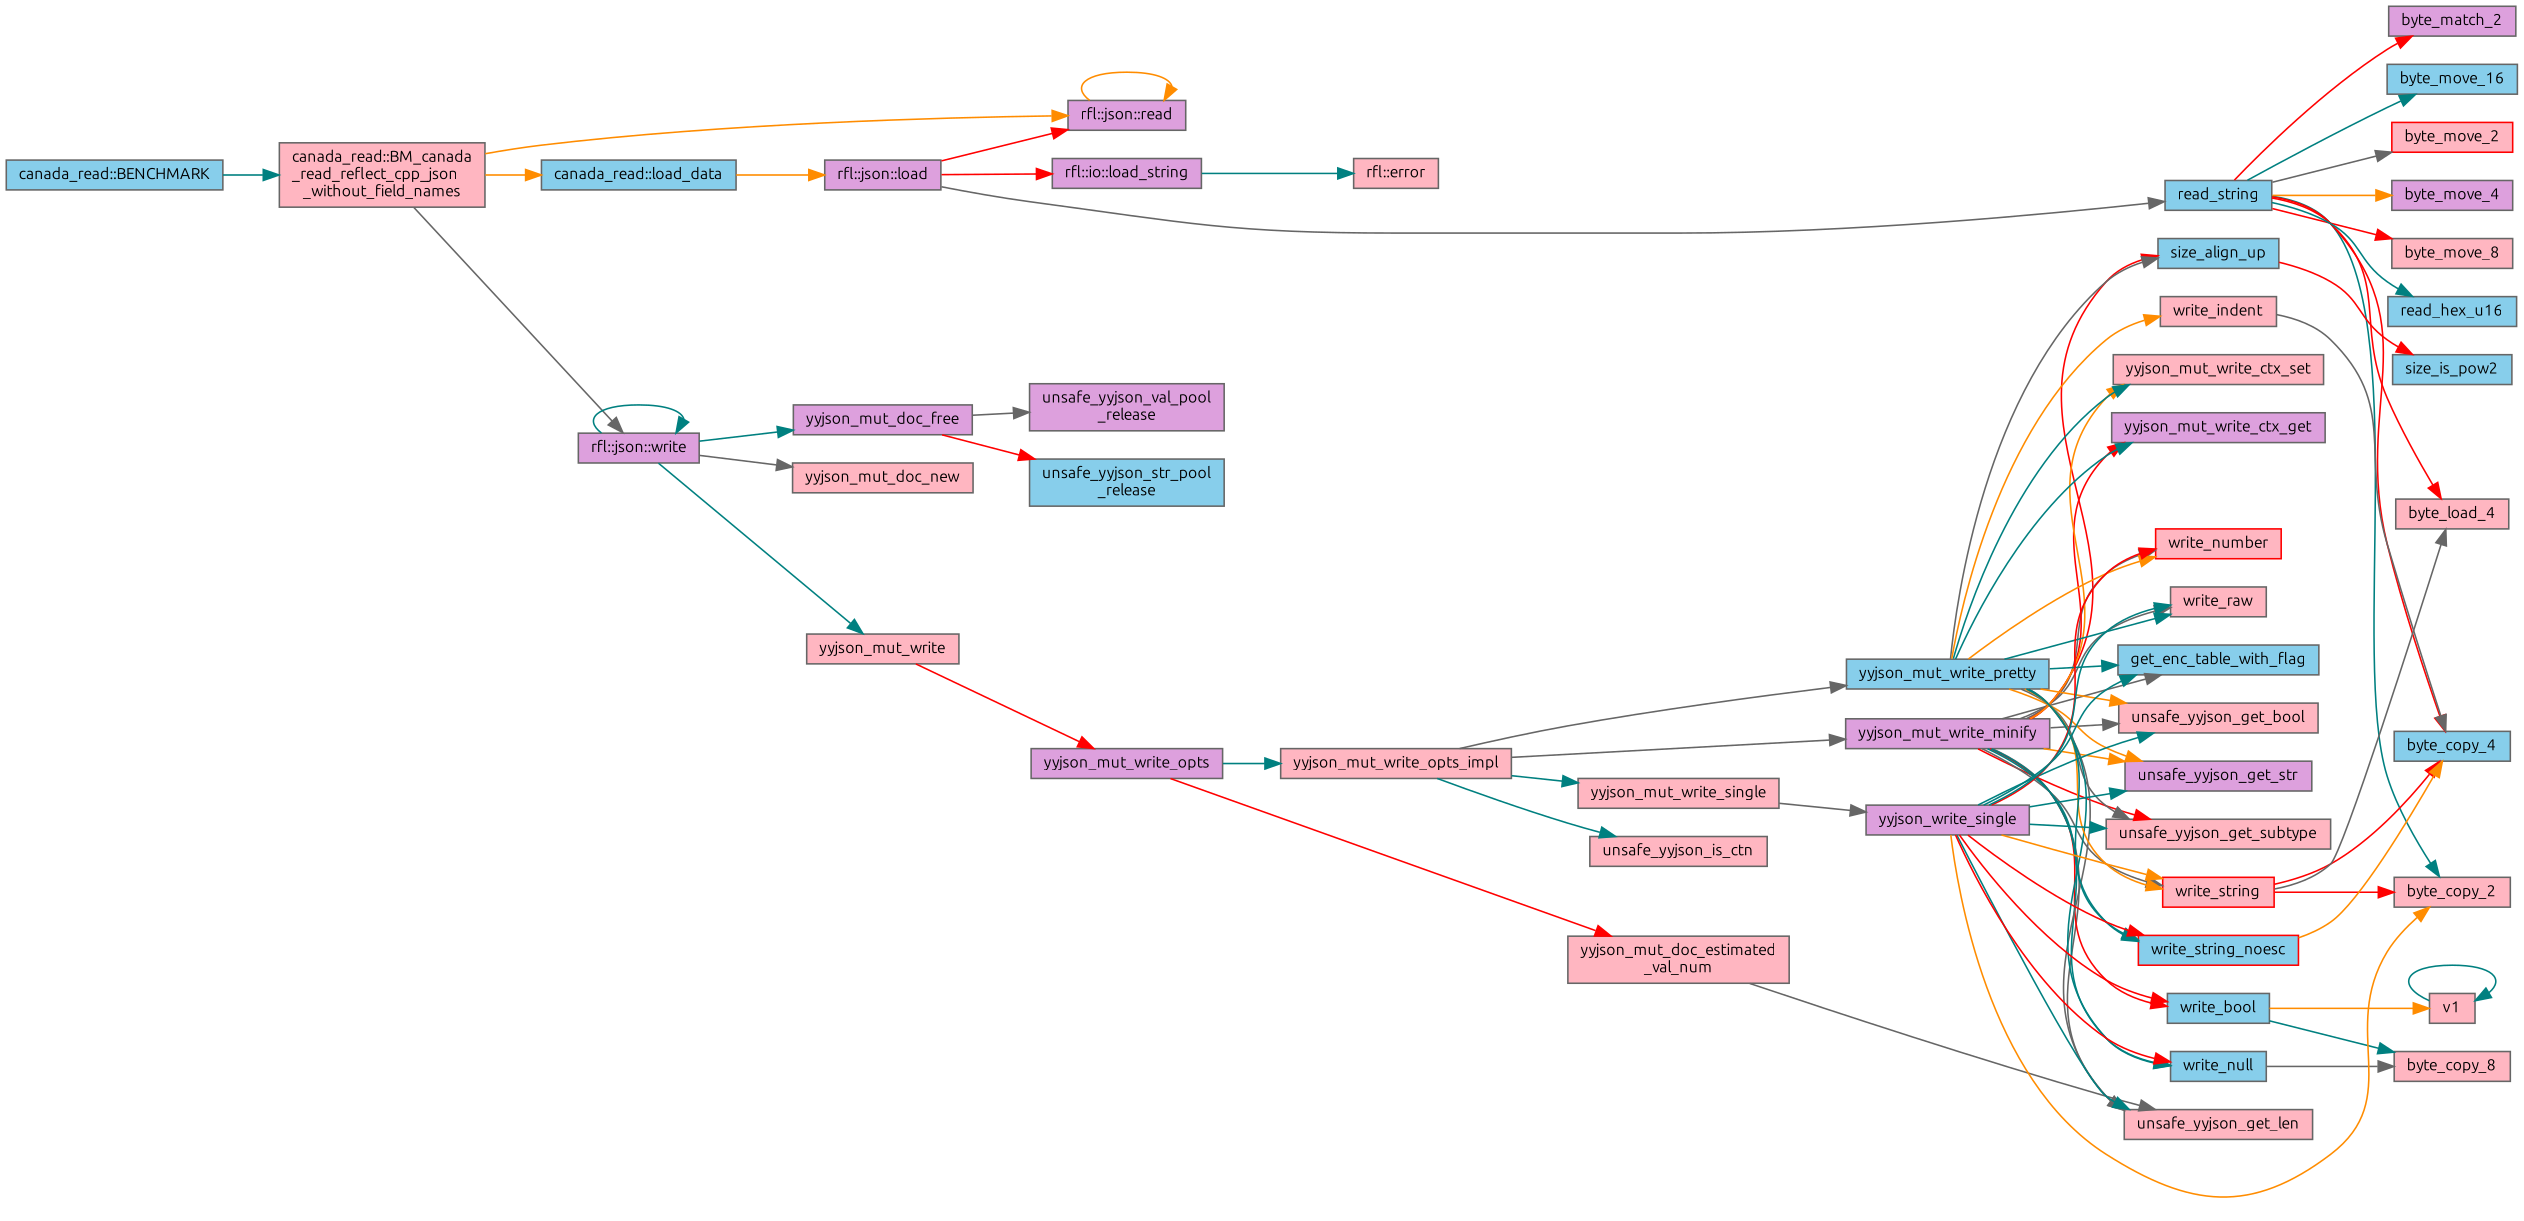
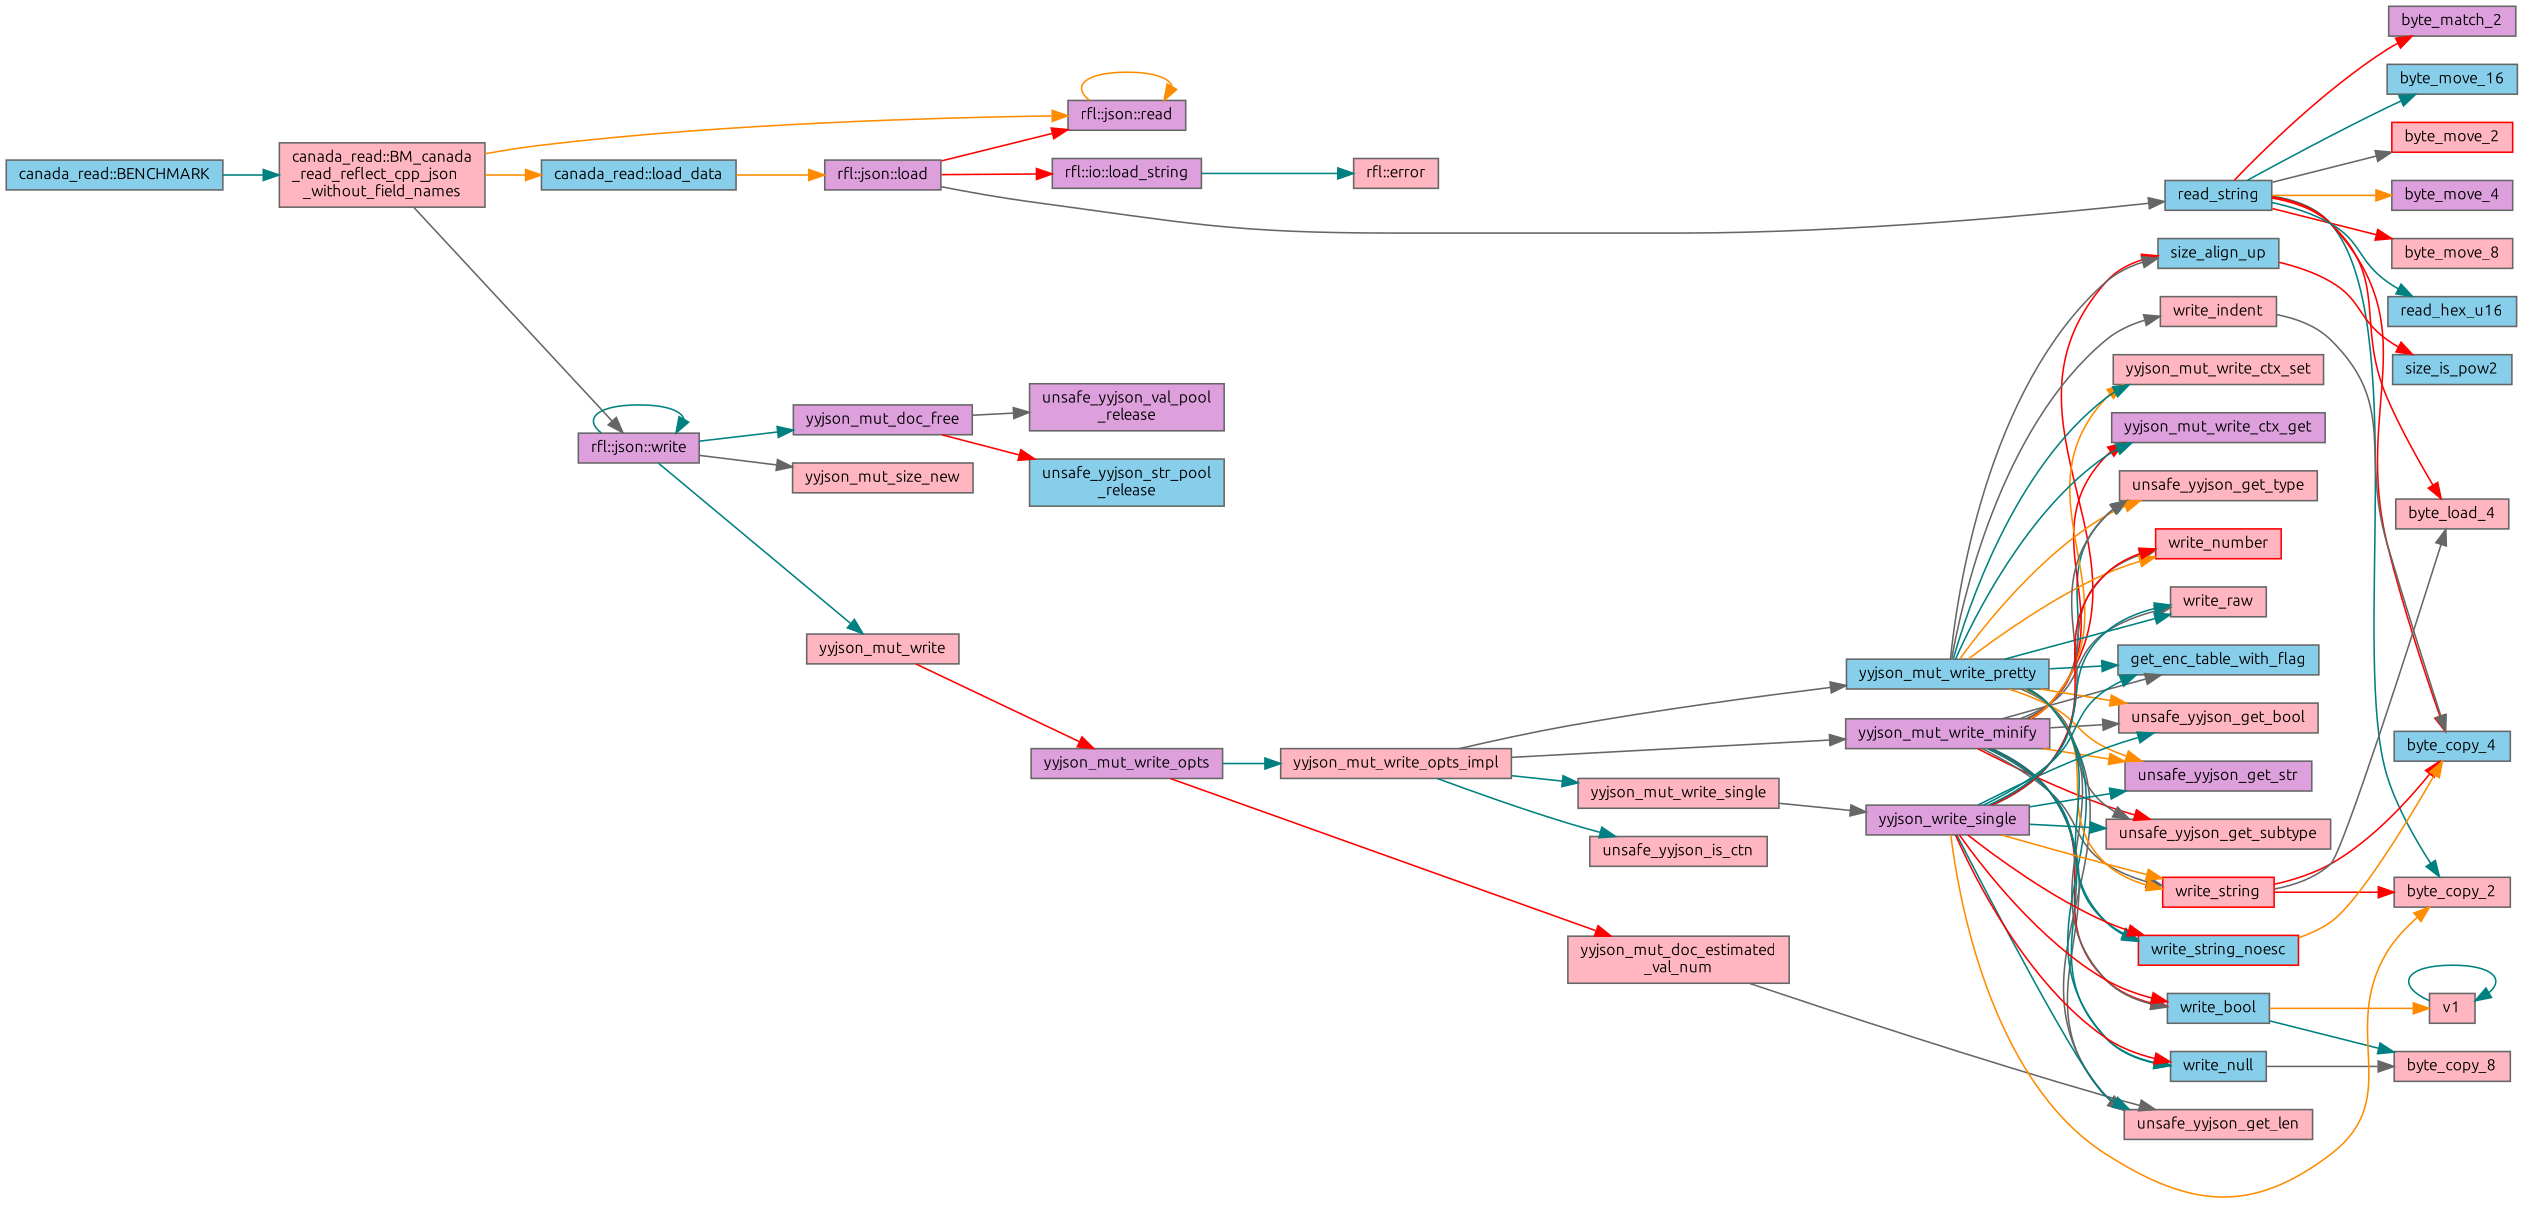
edge "yyjson_mut_write_pretty" -> "write_indent": color darkorange -> gray40
node "yyjson_mut_doc_new": label "yyjson_mut_doc_new" -> "yyjson_mut_size_new"
node "unsafe_yyjson_get_type": added
edge "yyjson_mut_write_pretty" -> "write_bool": added
